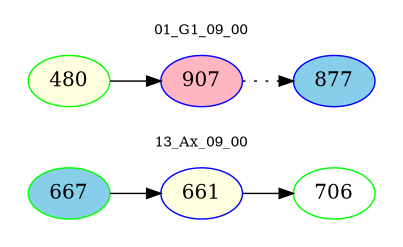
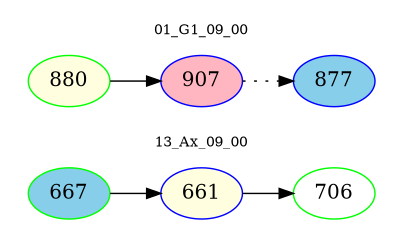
node "480": label "480" -> "880"
